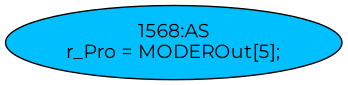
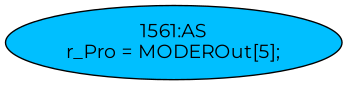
node "1568:AS r_Pro = MODEROut[5];": label "1568:AS r_Pro = MODEROut[5];" -> "1561:AS r_Pro = MODEROut[5];"
